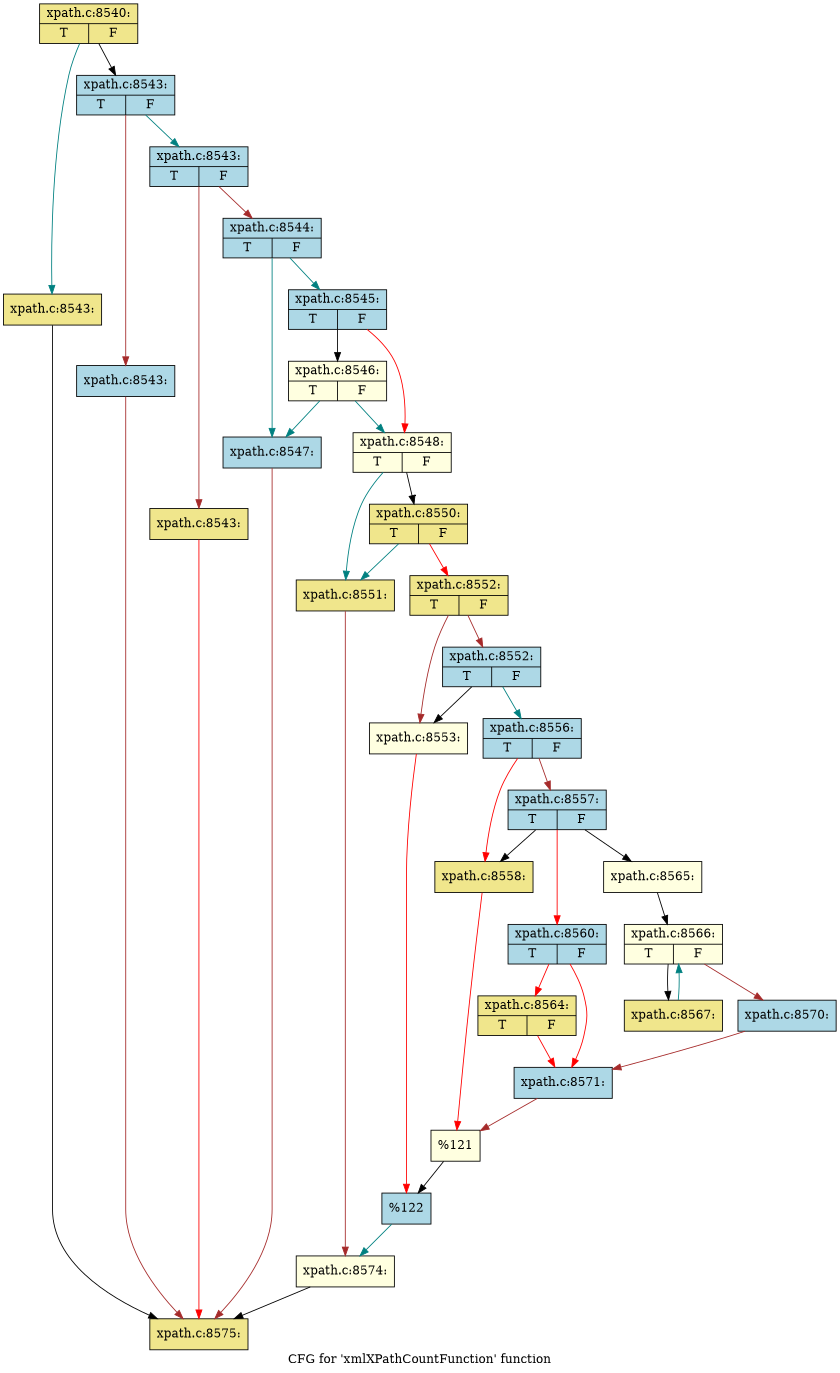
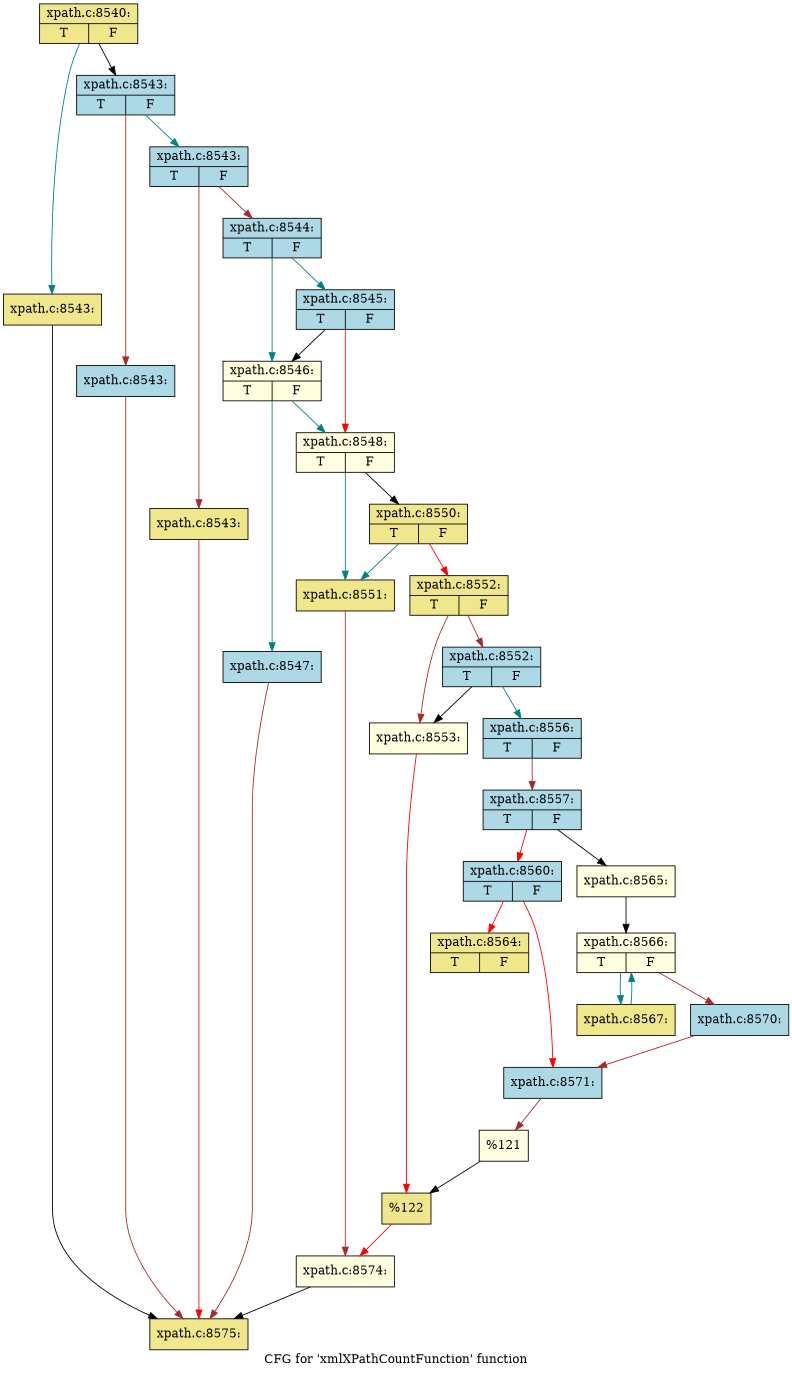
edge "xpath.c:8544:" -> "xpath.c:8547:": now "xpath.c:8544:" -> "xpath.c:8546:"
node "xpath.c:8558:": removed
edge "xpath.c:8566:" -> "xpath.c:8567:": color black -> teal
edge "xpath.c:8564:" -> "xpath.c:8571:": removed
node "%122": fillcolor lightblue -> khaki
edge "%122" -> "xpath.c:8574:": color teal -> red
